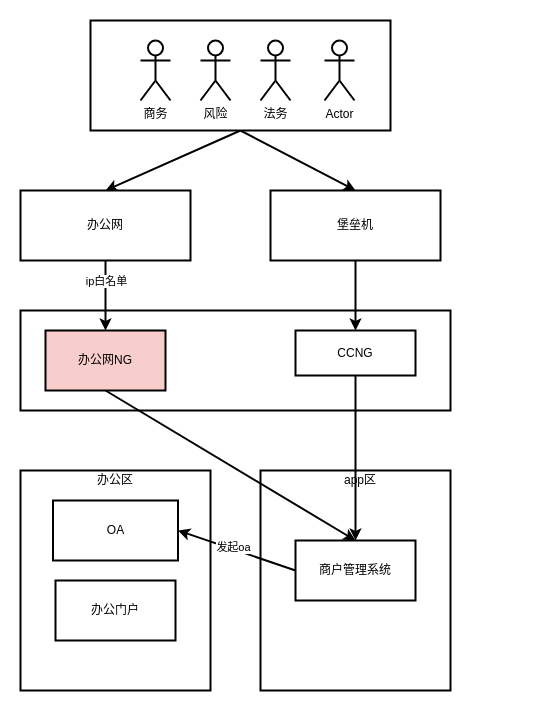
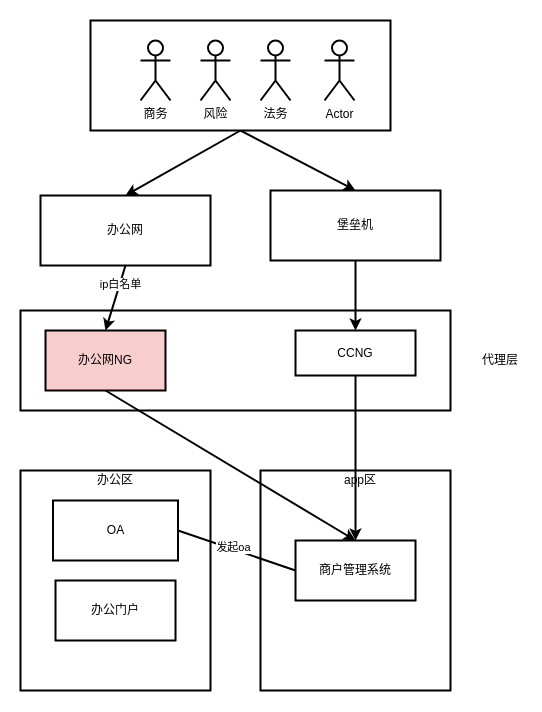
node "办公网": moved (106, 226) -> (126, 231)
node "代理层": added
edge "商户管理系统" -> "OA": arrowhead classic -> none
